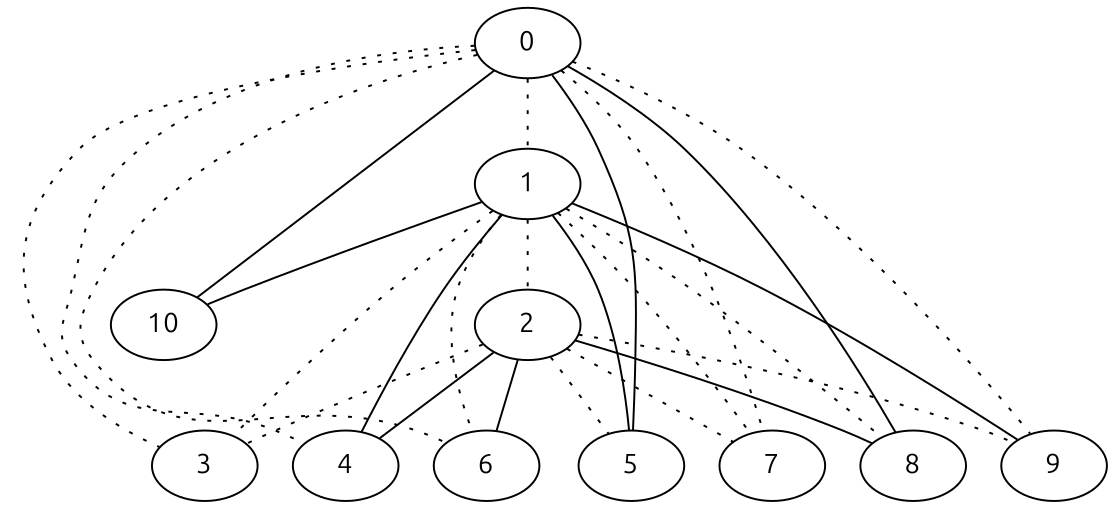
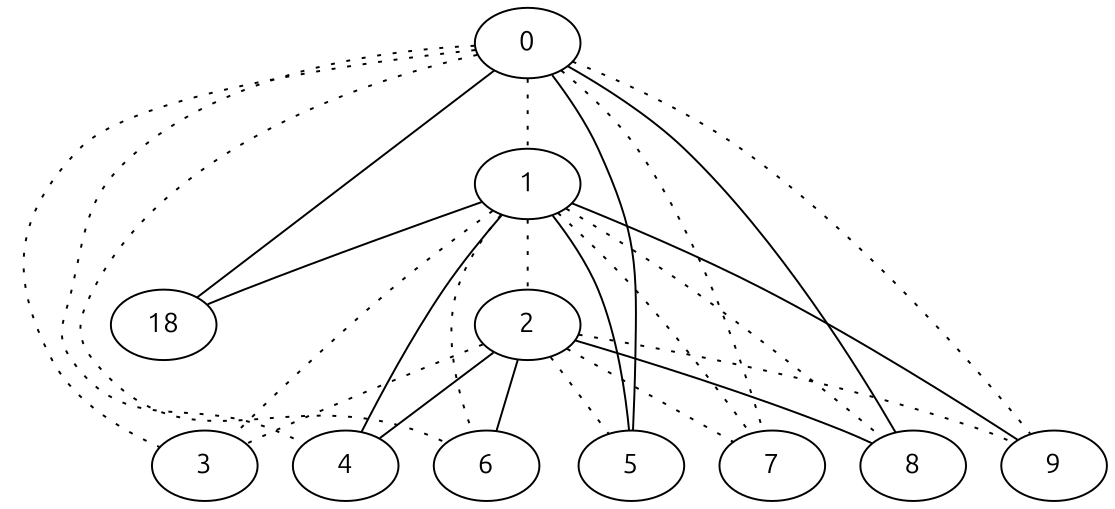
node "10": label "10" -> "18"
